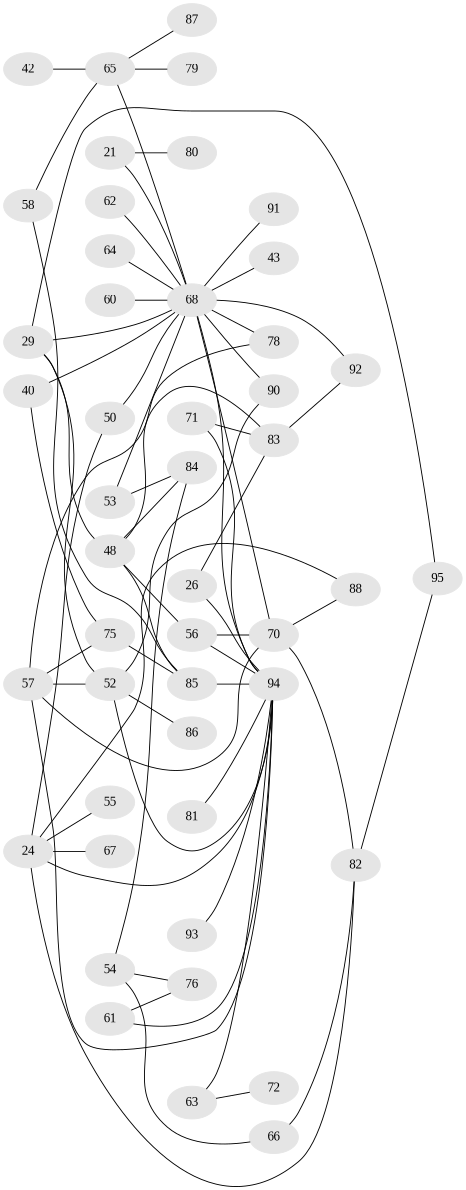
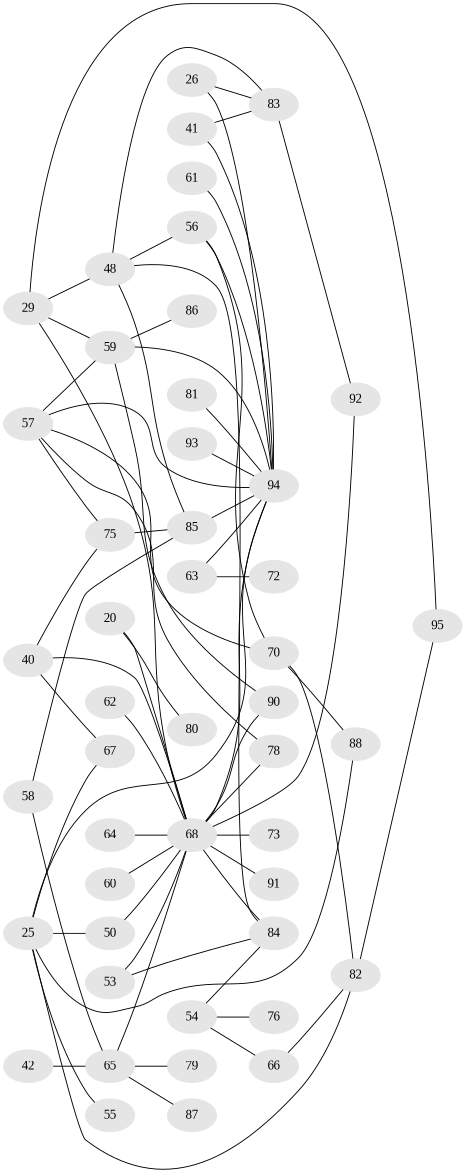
node "21": label "21" -> "20"
node "43": label "43" -> "73"
node "71": label "71" -> "41"
edge "68" -- "70": now "68" -- "84"
node "52": label "52" -> "59"
edge "40" -- "67": added
node "24": label "24" -> "25"
edge "76" -- "61": removed
